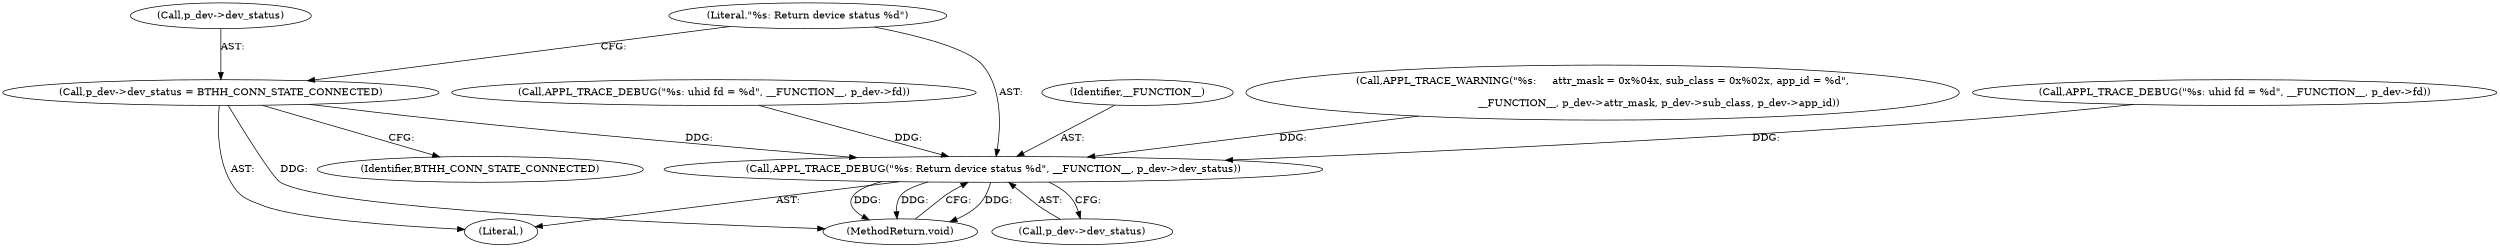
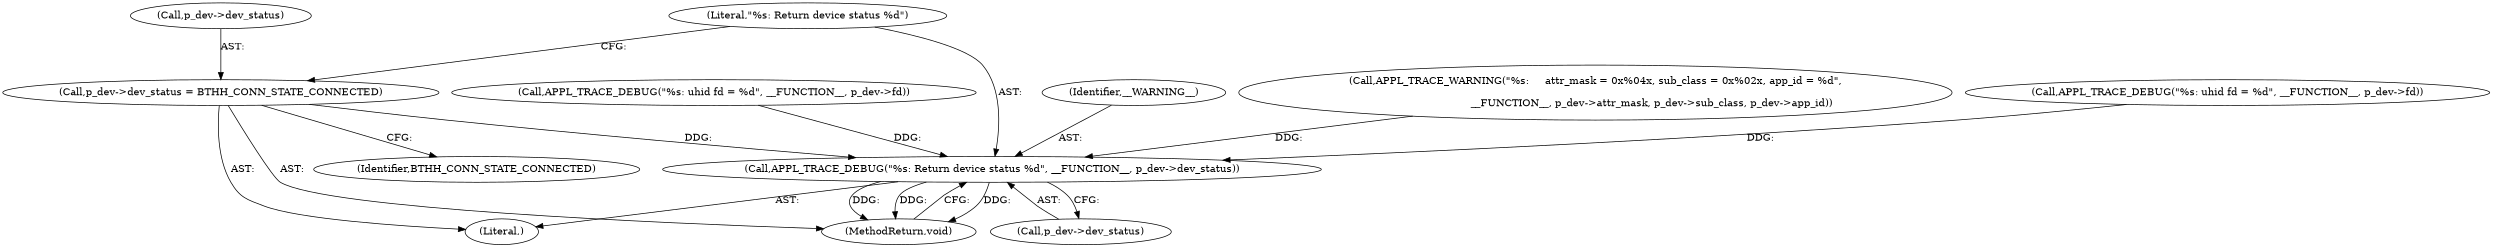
node "(Identifier,__FUNCTION__)": label "(Identifier,__FUNCTION__)" -> "(Identifier,__WARNING__)"
edge "(Call,p_dev->dev_status = BTHH_CONN_STATE_CONNECTED)" -> "(MethodReturn,void)": label "DDG: " -> "AST: "
